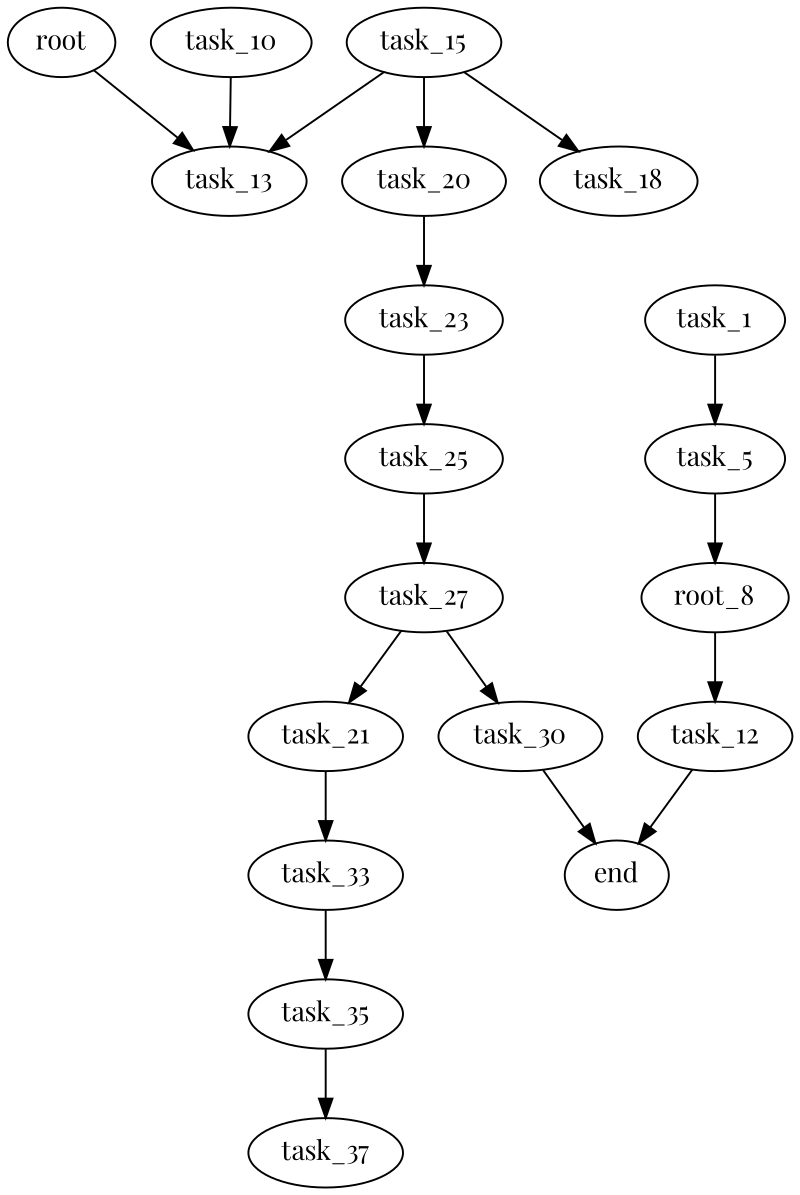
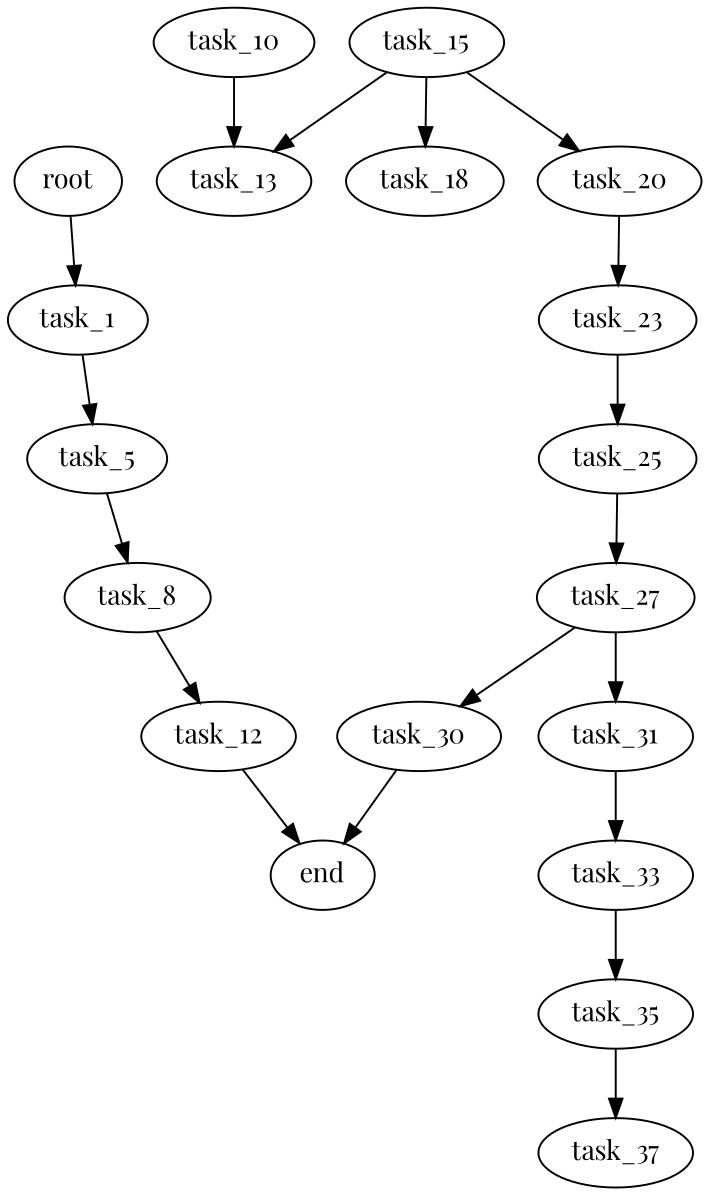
edge "root" -> "task_13": now "root" -> "task_1"
node "root_8": label "root_8" -> "task_8"
node "task_21": label "task_21" -> "task_31"
